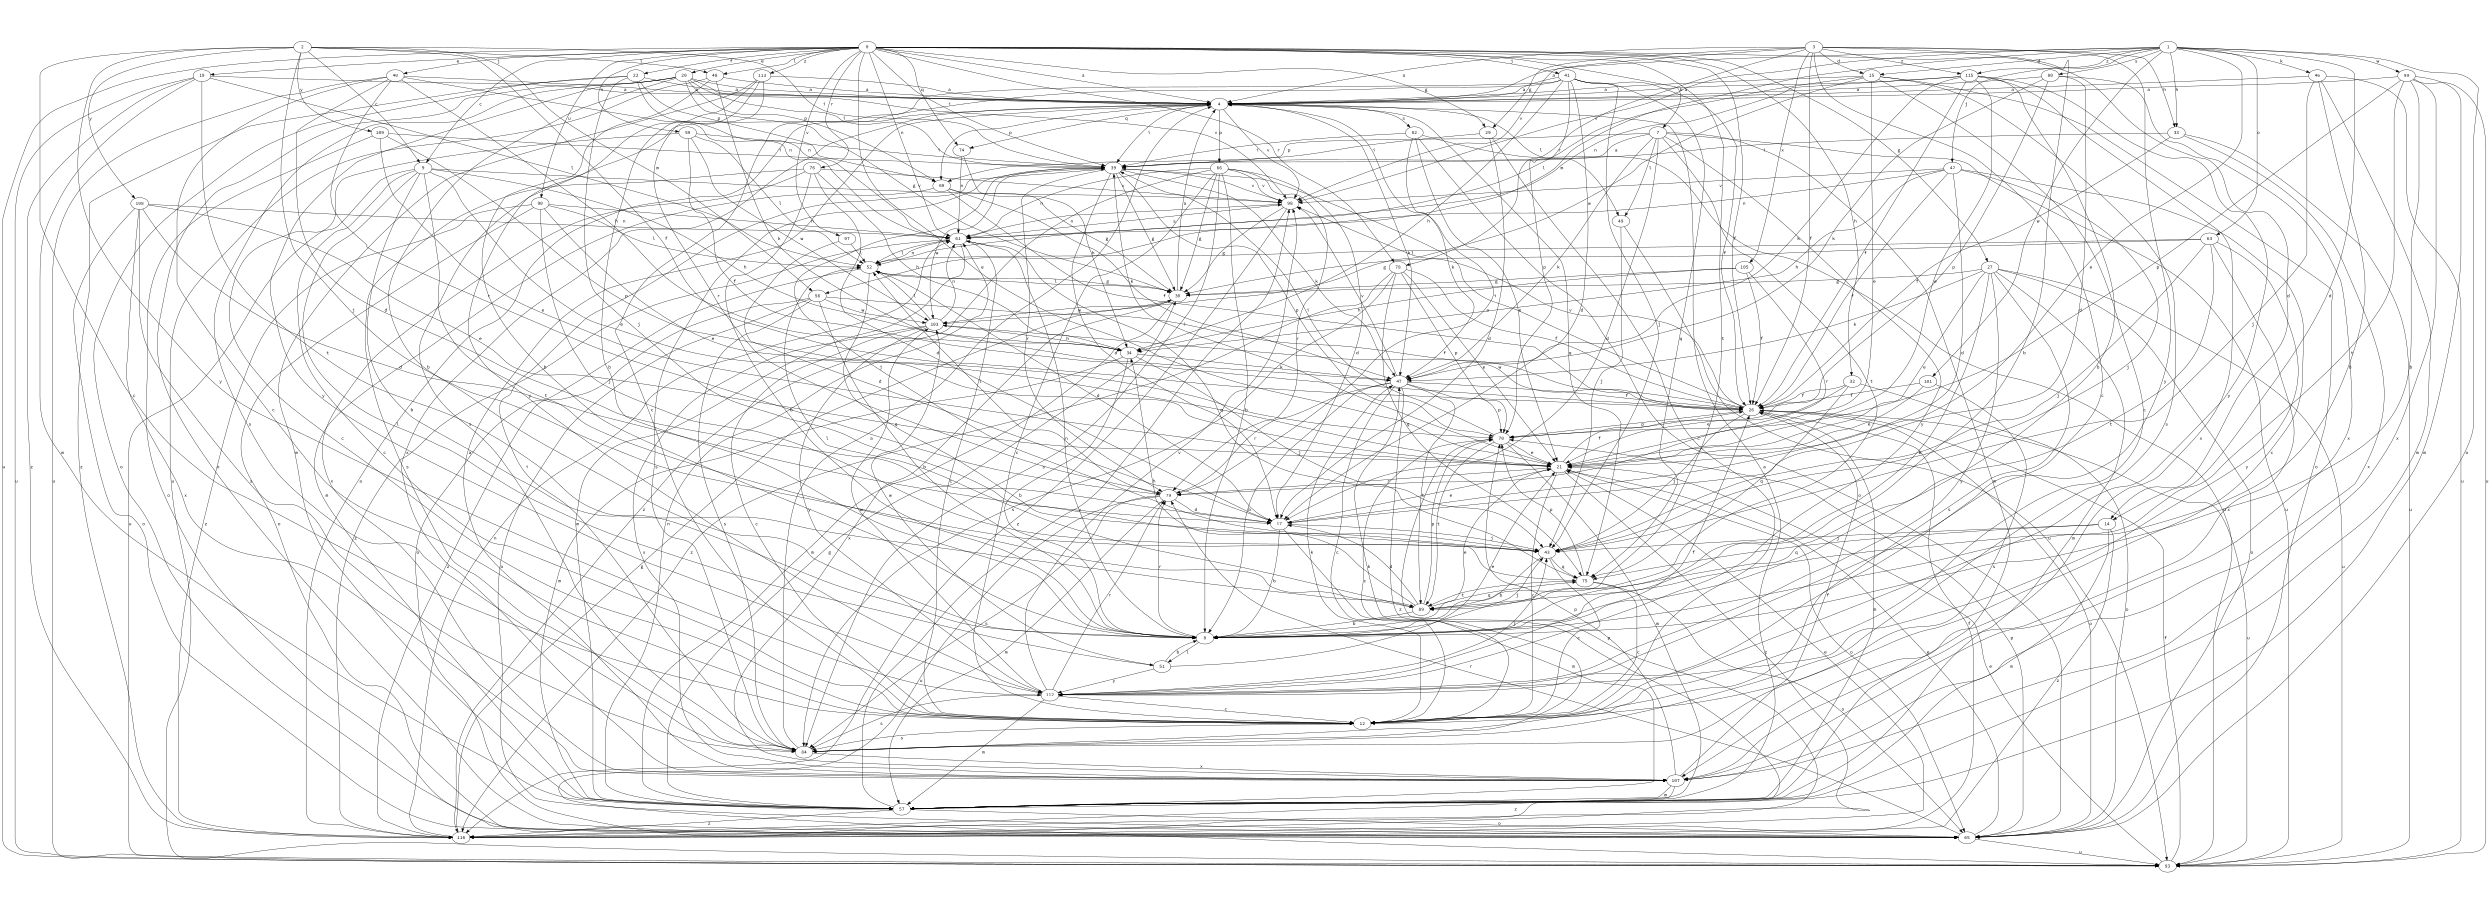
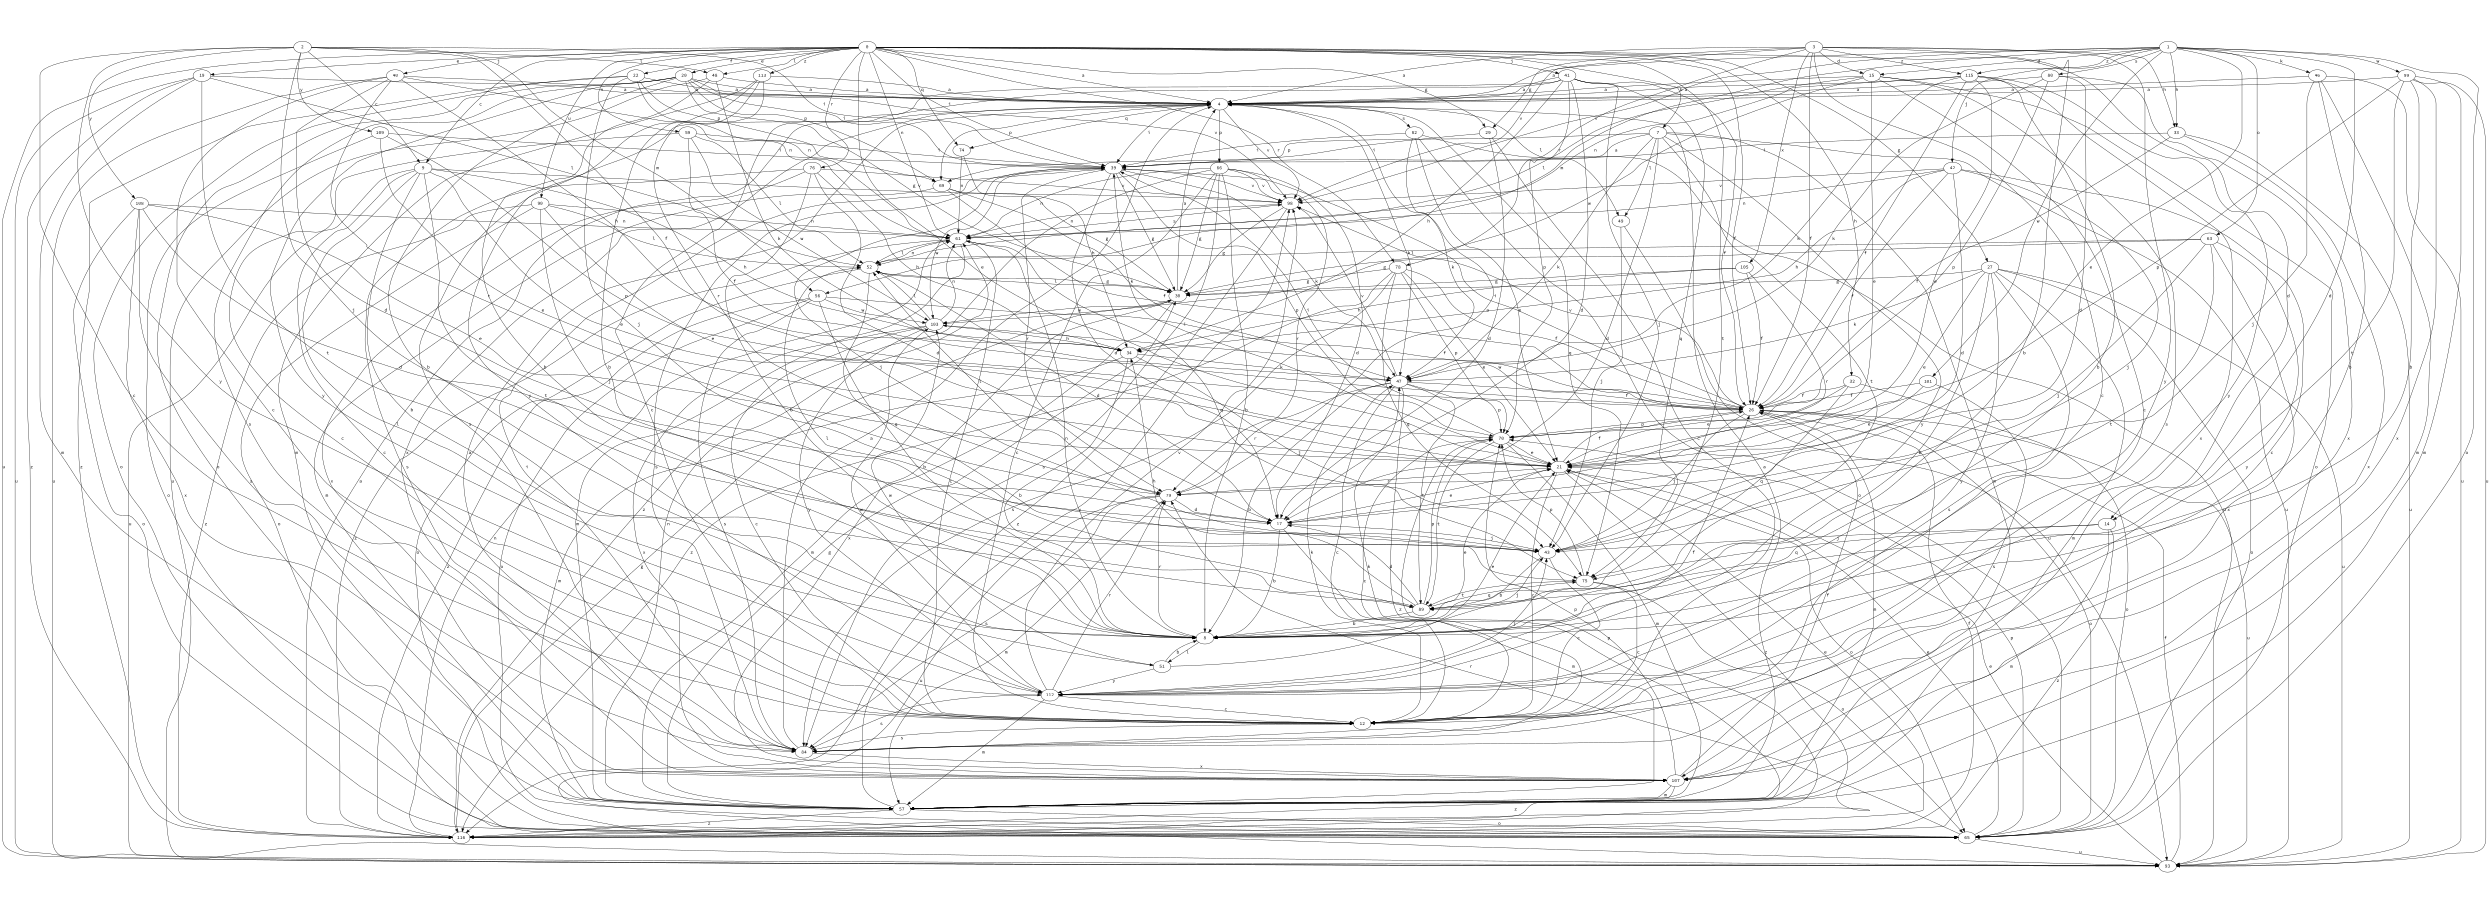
node "97": removed
edge "78" -> "30": added, label "g"
edge "43" -> "75": removed, label "q"
